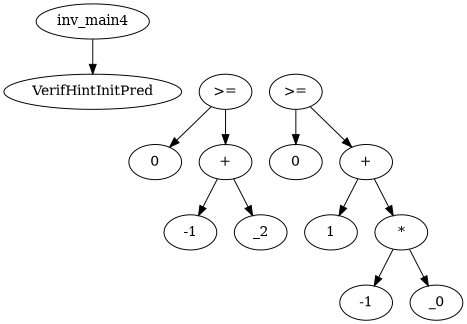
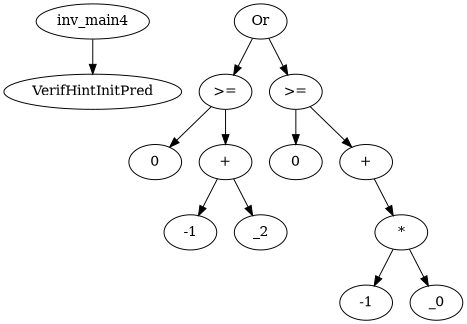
node "Or": added
node "1": removed
